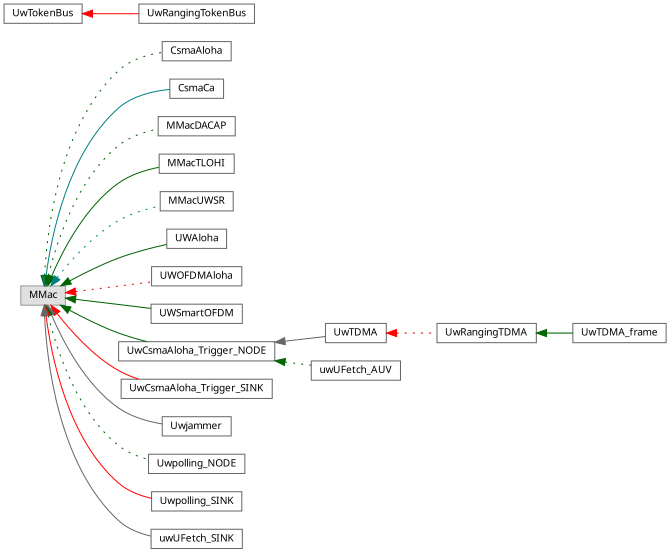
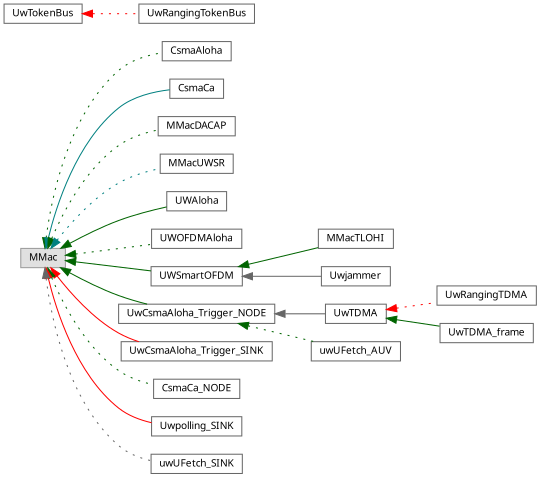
edge "UwRangingTokenBus" -> "UwTokenBus": style solid -> dotted
edge "MMacTLOHI" -> "MMac": now "MMacTLOHI" -> "UWSmartOFDM"
edge "UWOFDMAloha" -> "MMac": color red -> darkgreen
edge "UwTDMA_frame" -> "UwRangingTDMA": now "UwTDMA_frame" -> "UwTDMA"
edge "Uwjammer" -> "MMac": now "Uwjammer" -> "UWSmartOFDM"
edge "uwUFetch_SINK" -> "MMac": style solid -> dotted
node "Uwpolling_NODE": label "Uwpolling_NODE" -> "CsmaCa_NODE"
